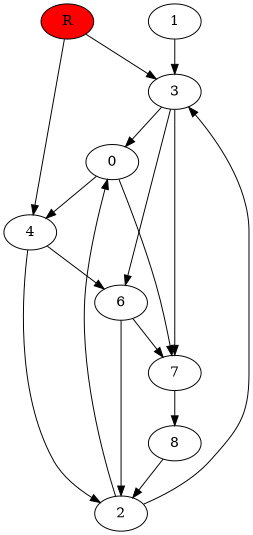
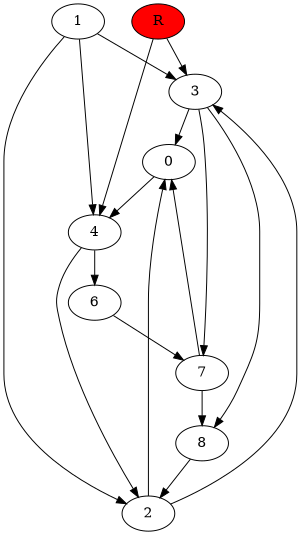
edge "1" -> "4": added
edge "3" -> "6": now "3" -> "8"
edge "0" -> "7": reversed
edge "6" -> "2": now "1" -> "2"
